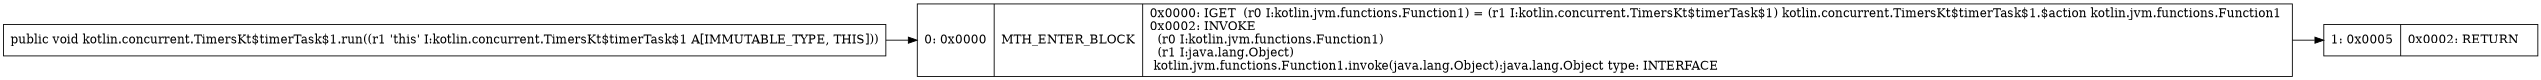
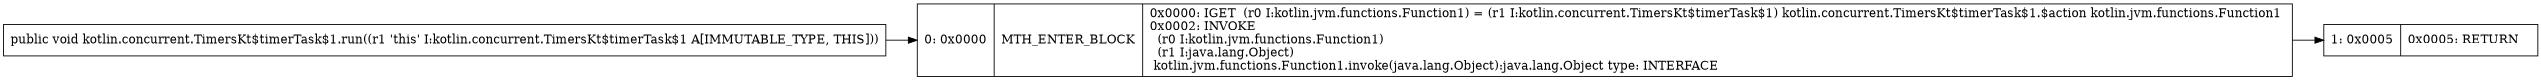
node "1: 0x0005": text "0x0002: RETURN" -> "0x0005: RETURN"
